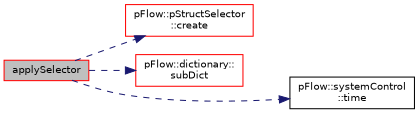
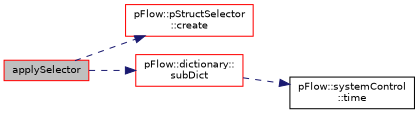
edge "applySelector" -> "pFlow::systemControl ::time": now "pFlow::dictionary:: subDict" -> "pFlow::systemControl ::time"
